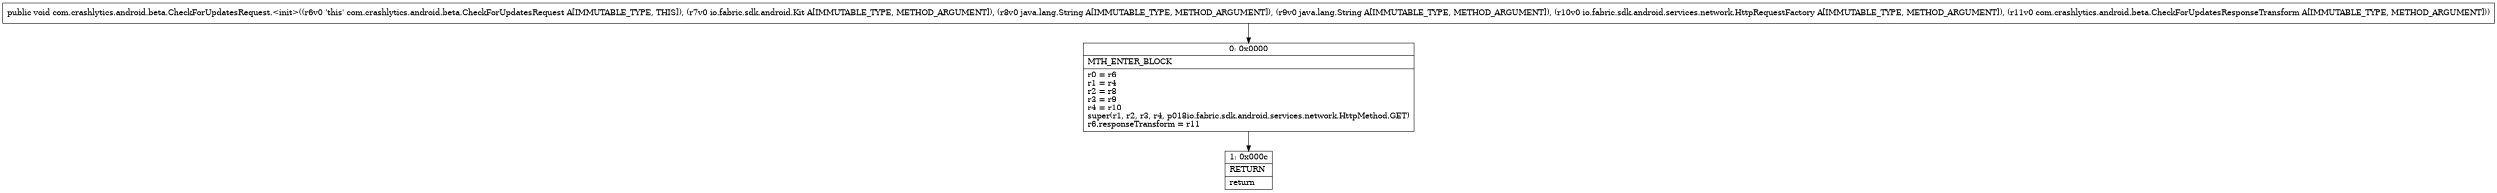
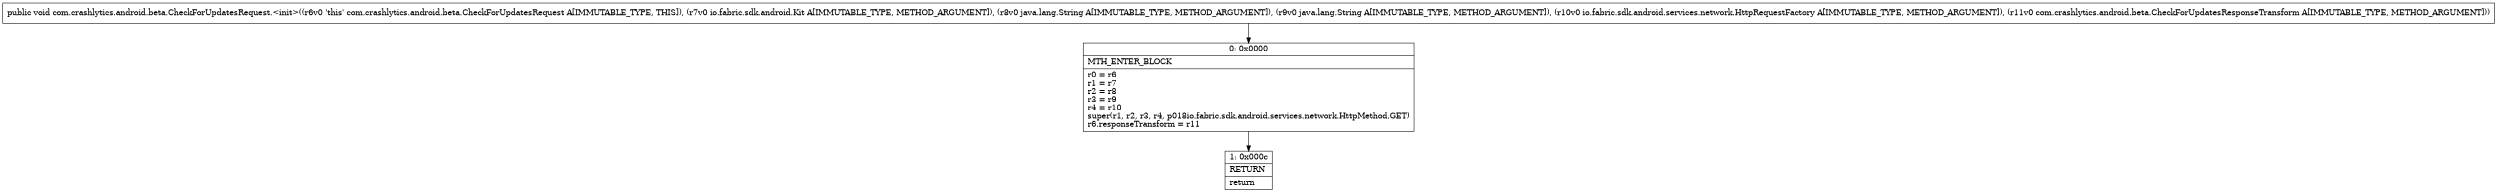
node "0: 0x0000": text "r1 = r4" -> "r1 = r7"
